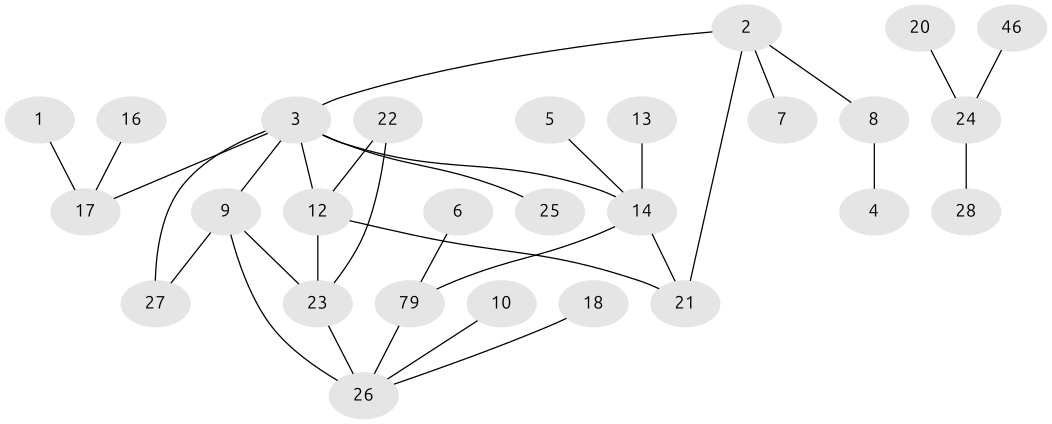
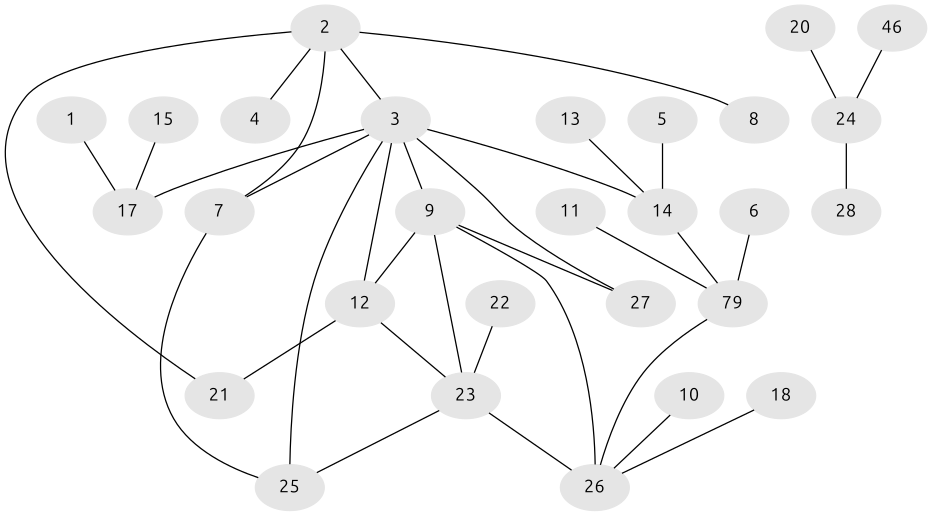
node "16": label "16" -> "15"
edge "3" -- "7": added
edge "22" -- "12": now "9" -- "12"
edge "8" -- "4": now "2" -- "4"
node "11": added
edge "14" -- "21": removed
edge "7" -- "25": added
edge "23" -- "25": added
